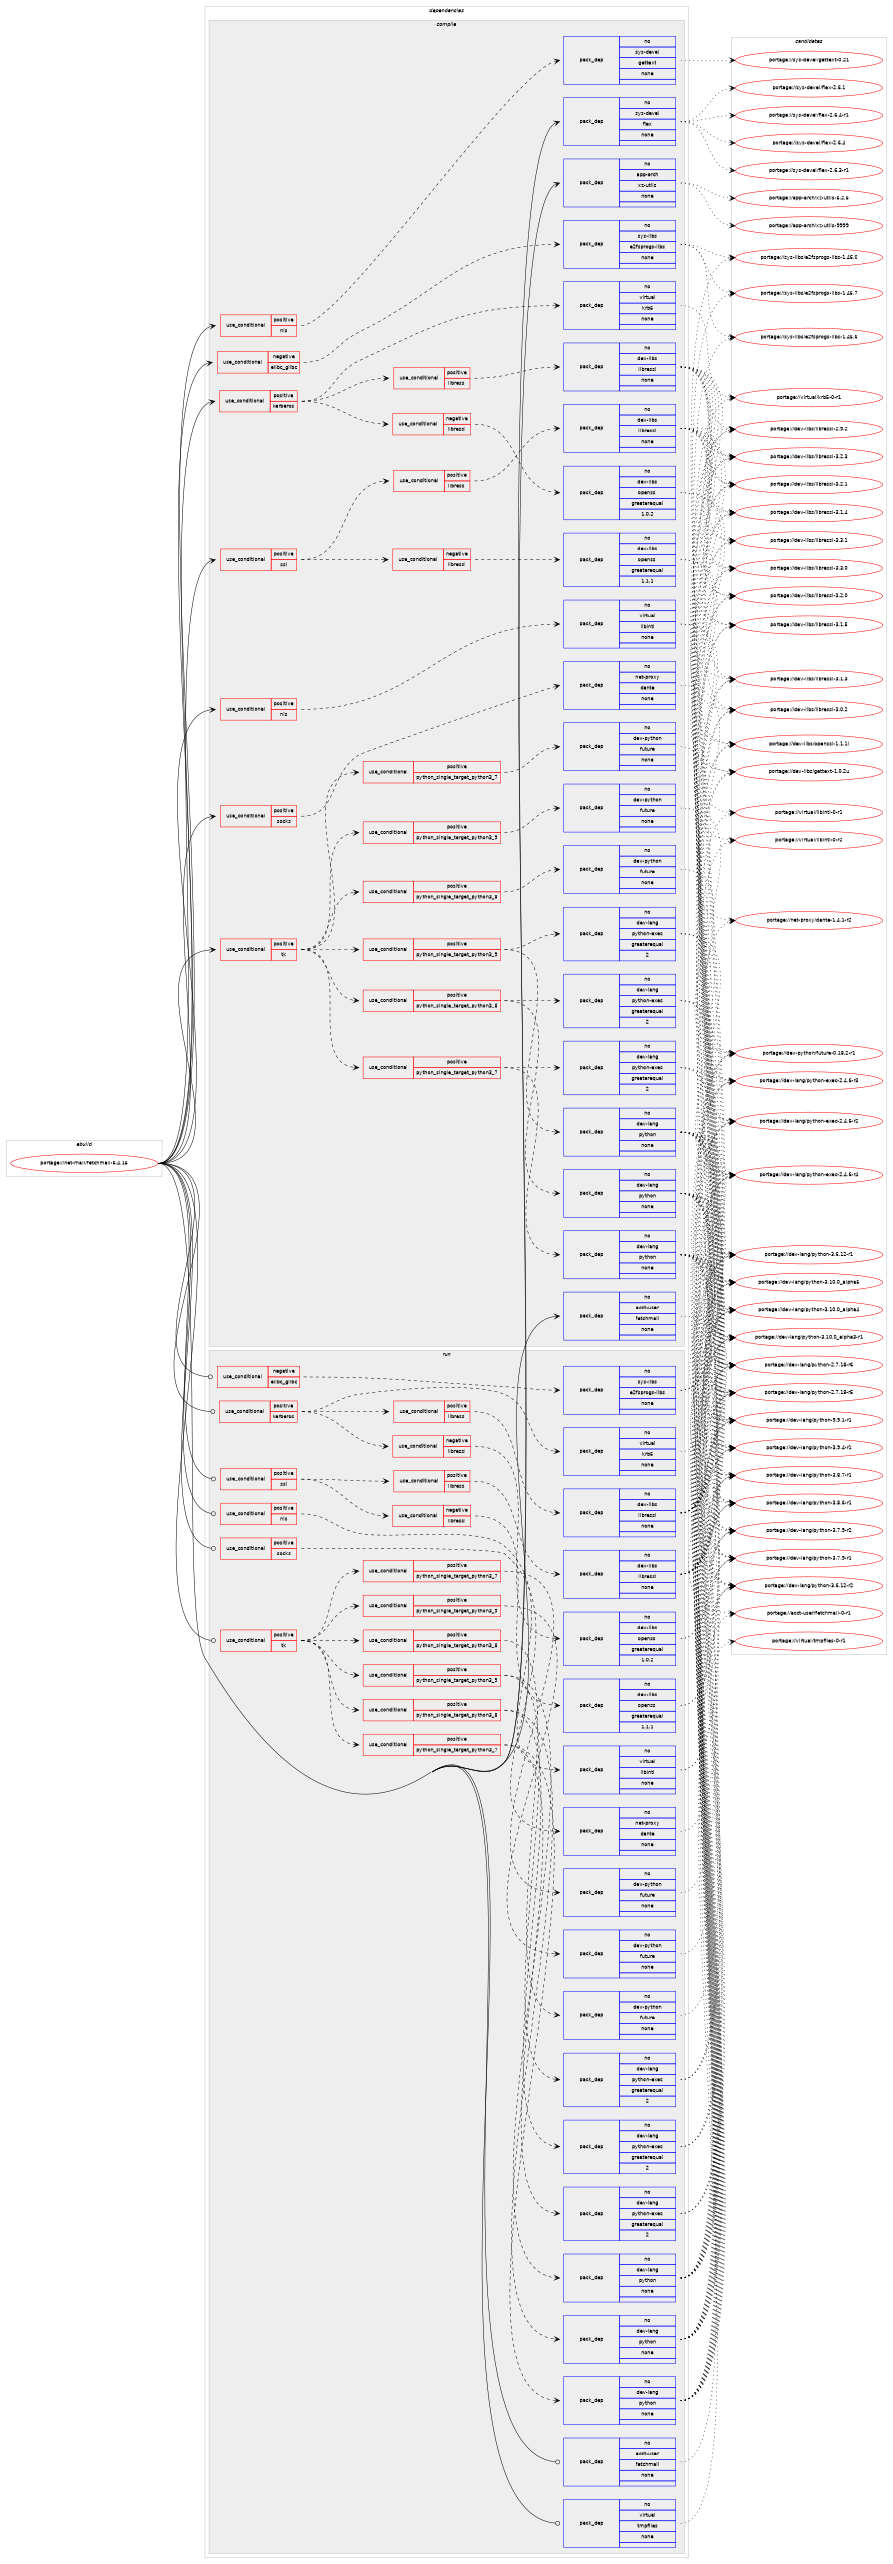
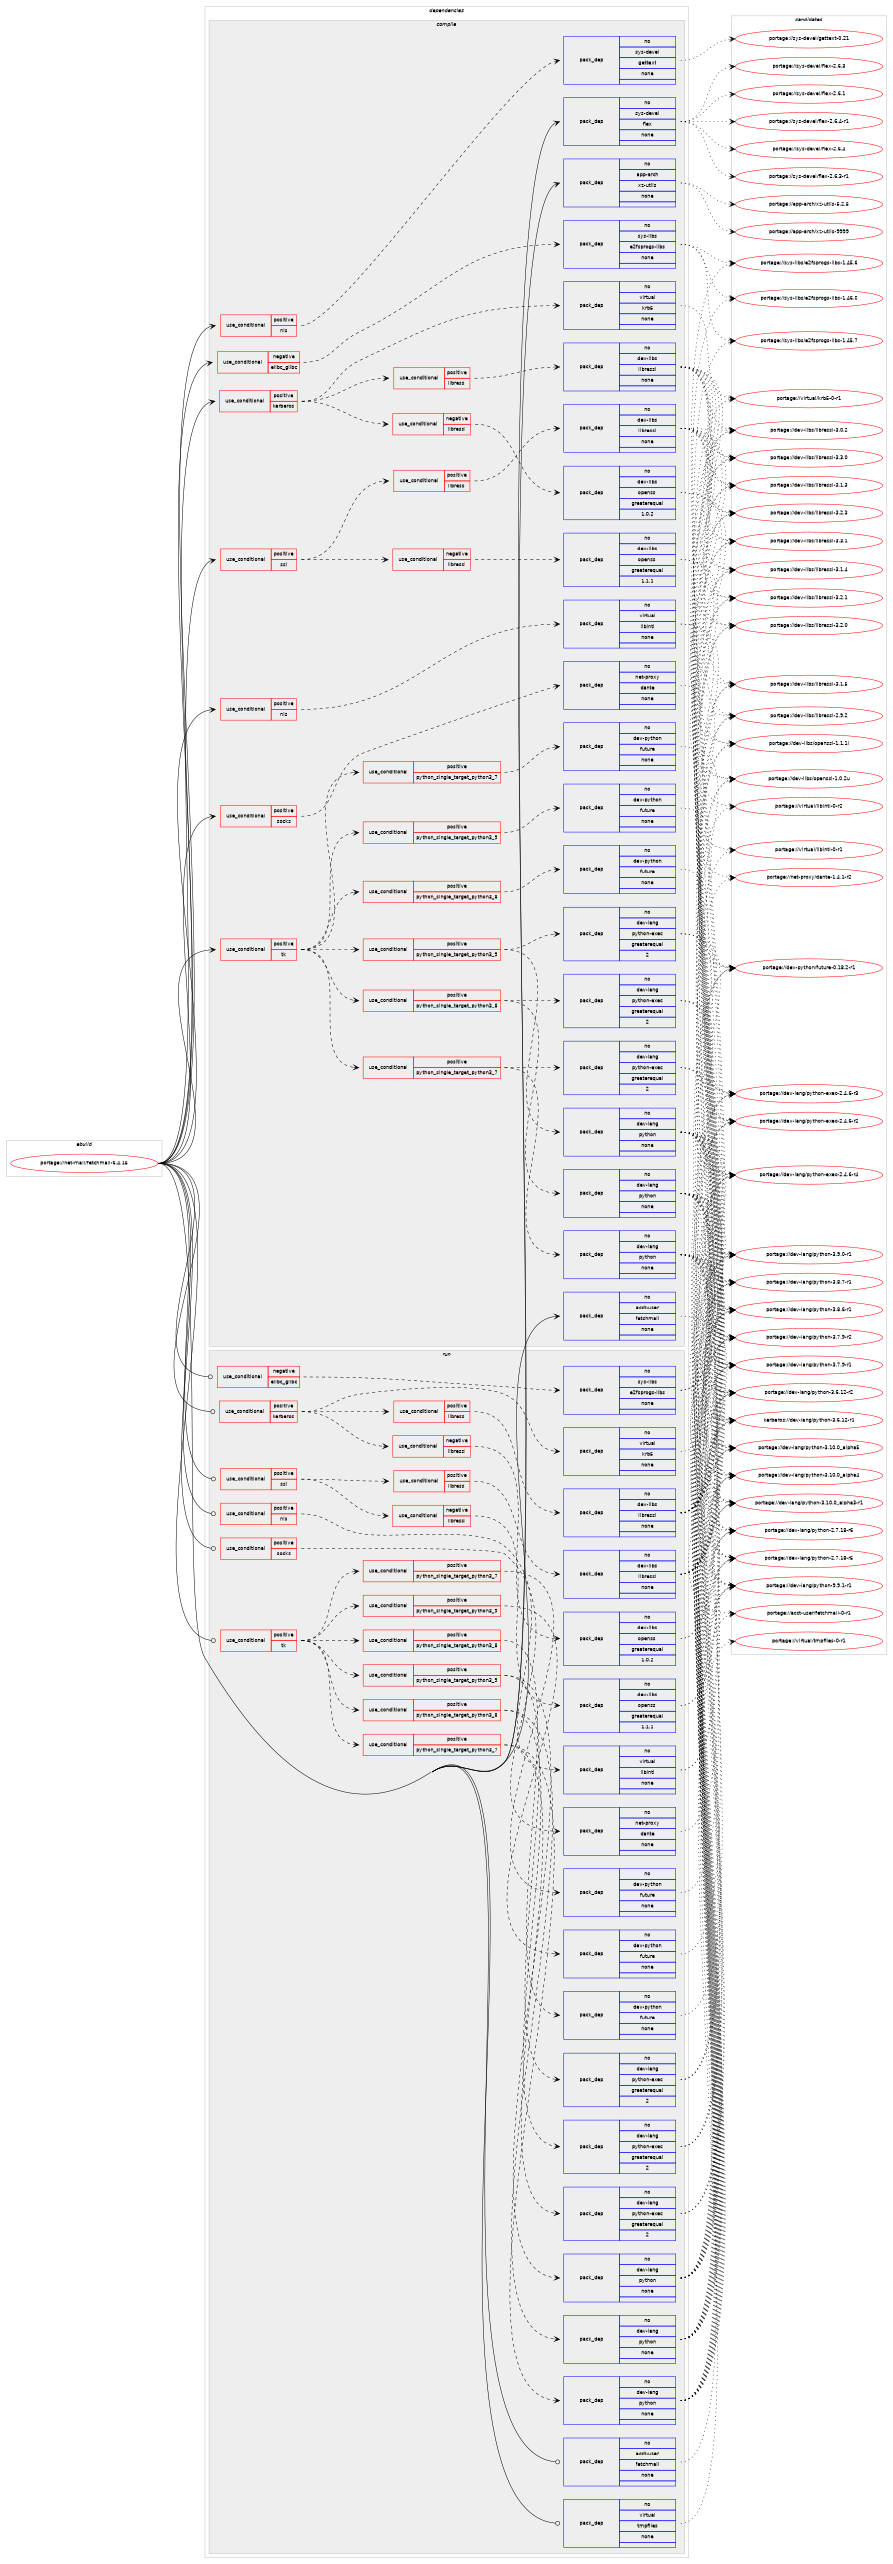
node "portage://sys-devel/flex-2.6.3": added
node "portage://dev-libs/gettext-1.0.2u": label "portage://dev-libs/gettext-1.0.2u" -> "portage://dev-libs/openssl-1.0.2u"
node "portage://dev-lang/python-3.6.12-r1": label "portage://dev-lang/python-3.6.12-r1" -> "kerberos://dev-lang/python-3.6.12-r1"
node "portage://dev-lang/python-3.9.4-r1": label "portage://dev-lang/python-3.9.4-r1" -> "portage://dev-lang/python-3.9.0-r1"
